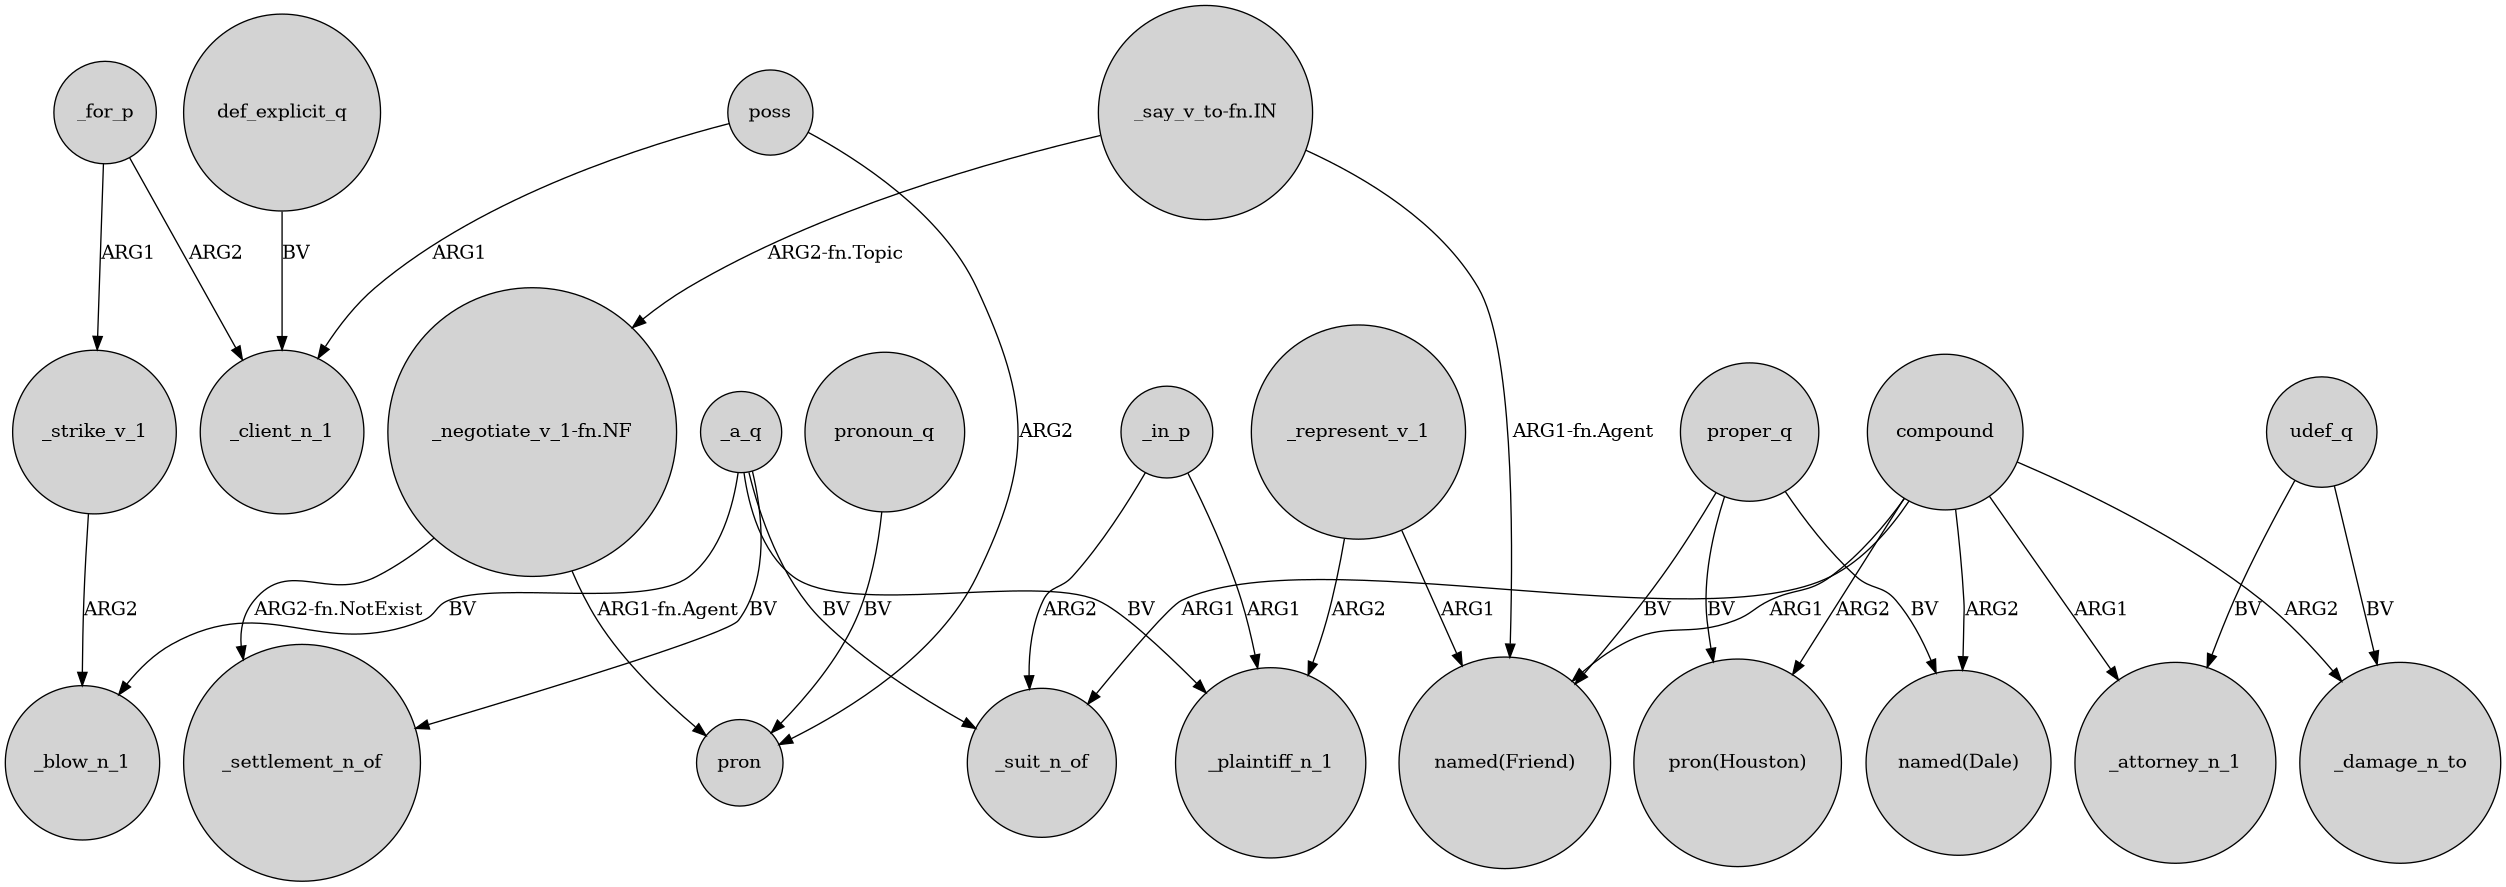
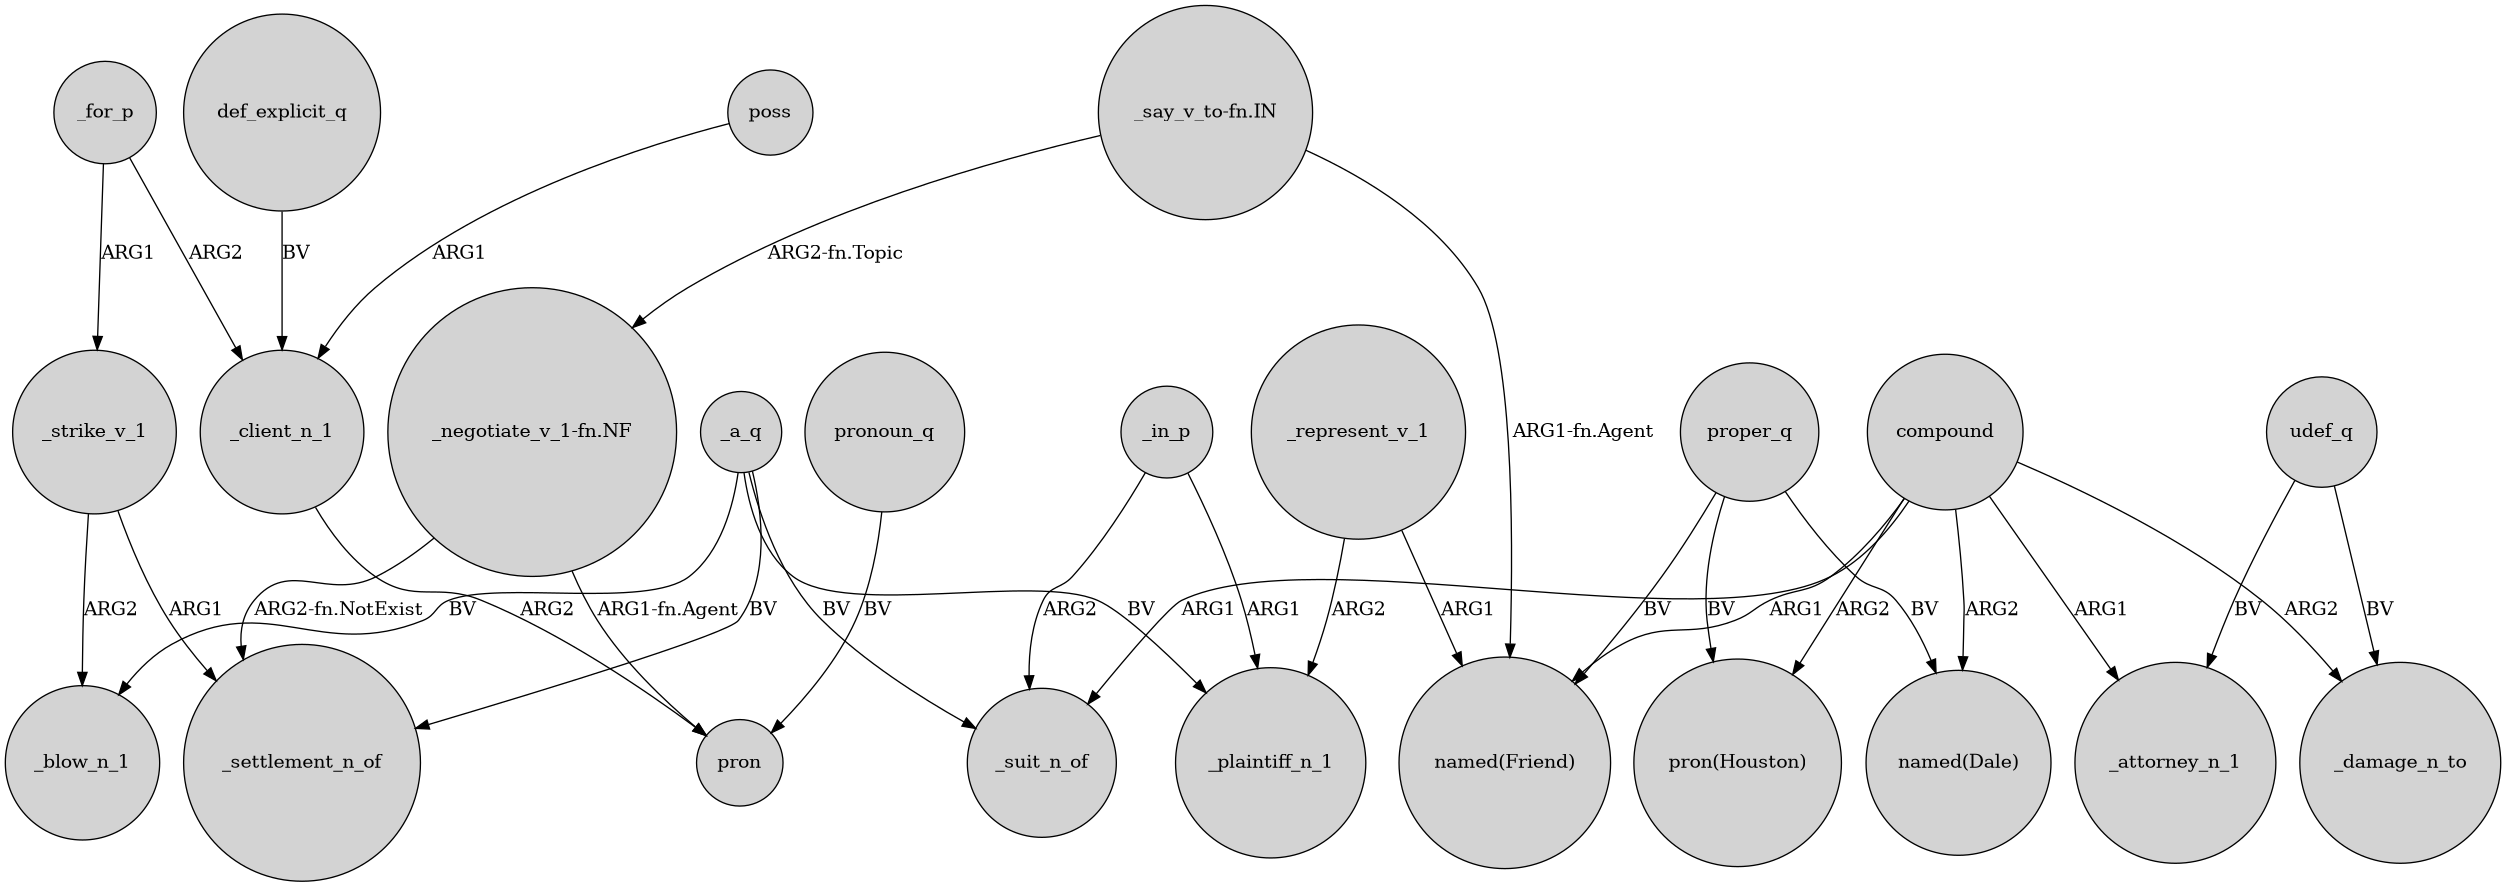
edge "poss" -> "pron": now "_client_n_1" -> "pron"
edge "_strike_v_1" -> "_settlement_n_of": added, label "ARG1"
